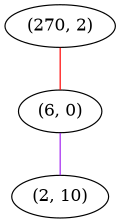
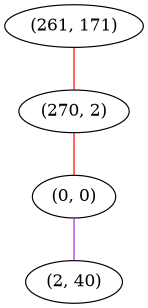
node "(261, 171)": added
node "(6, 0)": label "(6, 0)" -> "(0, 0)"
node "(2, 10)": label "(2, 10)" -> "(2, 40)"
